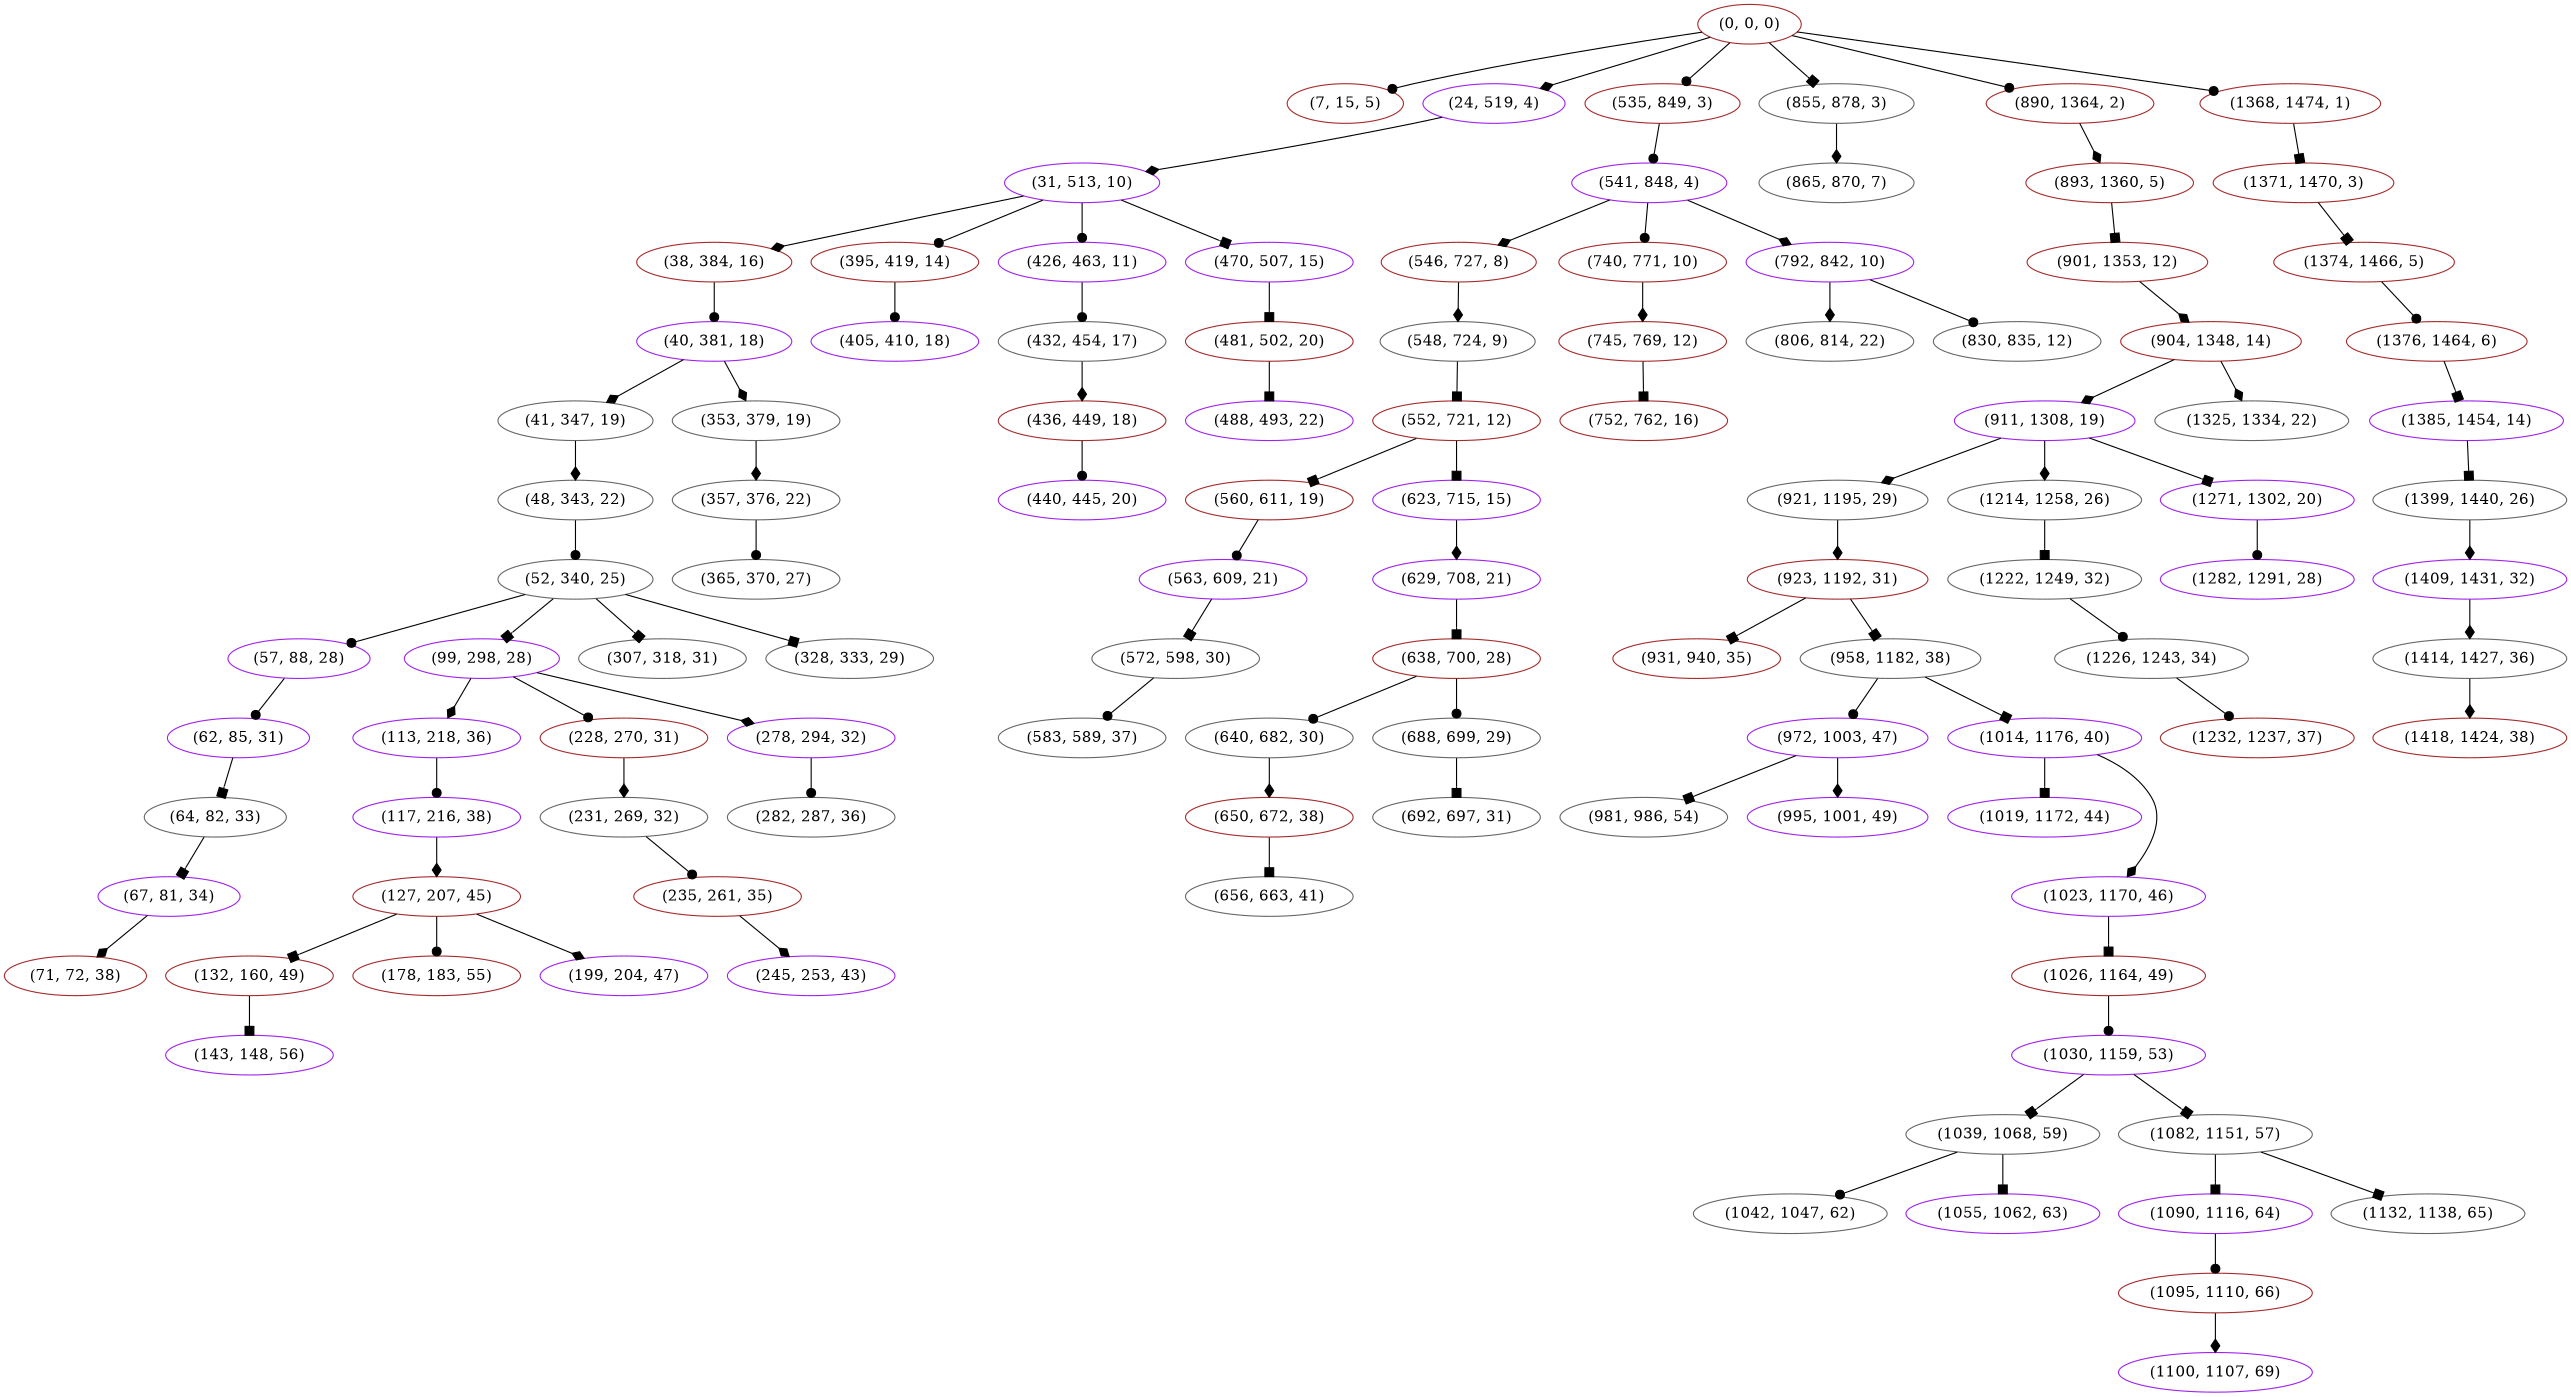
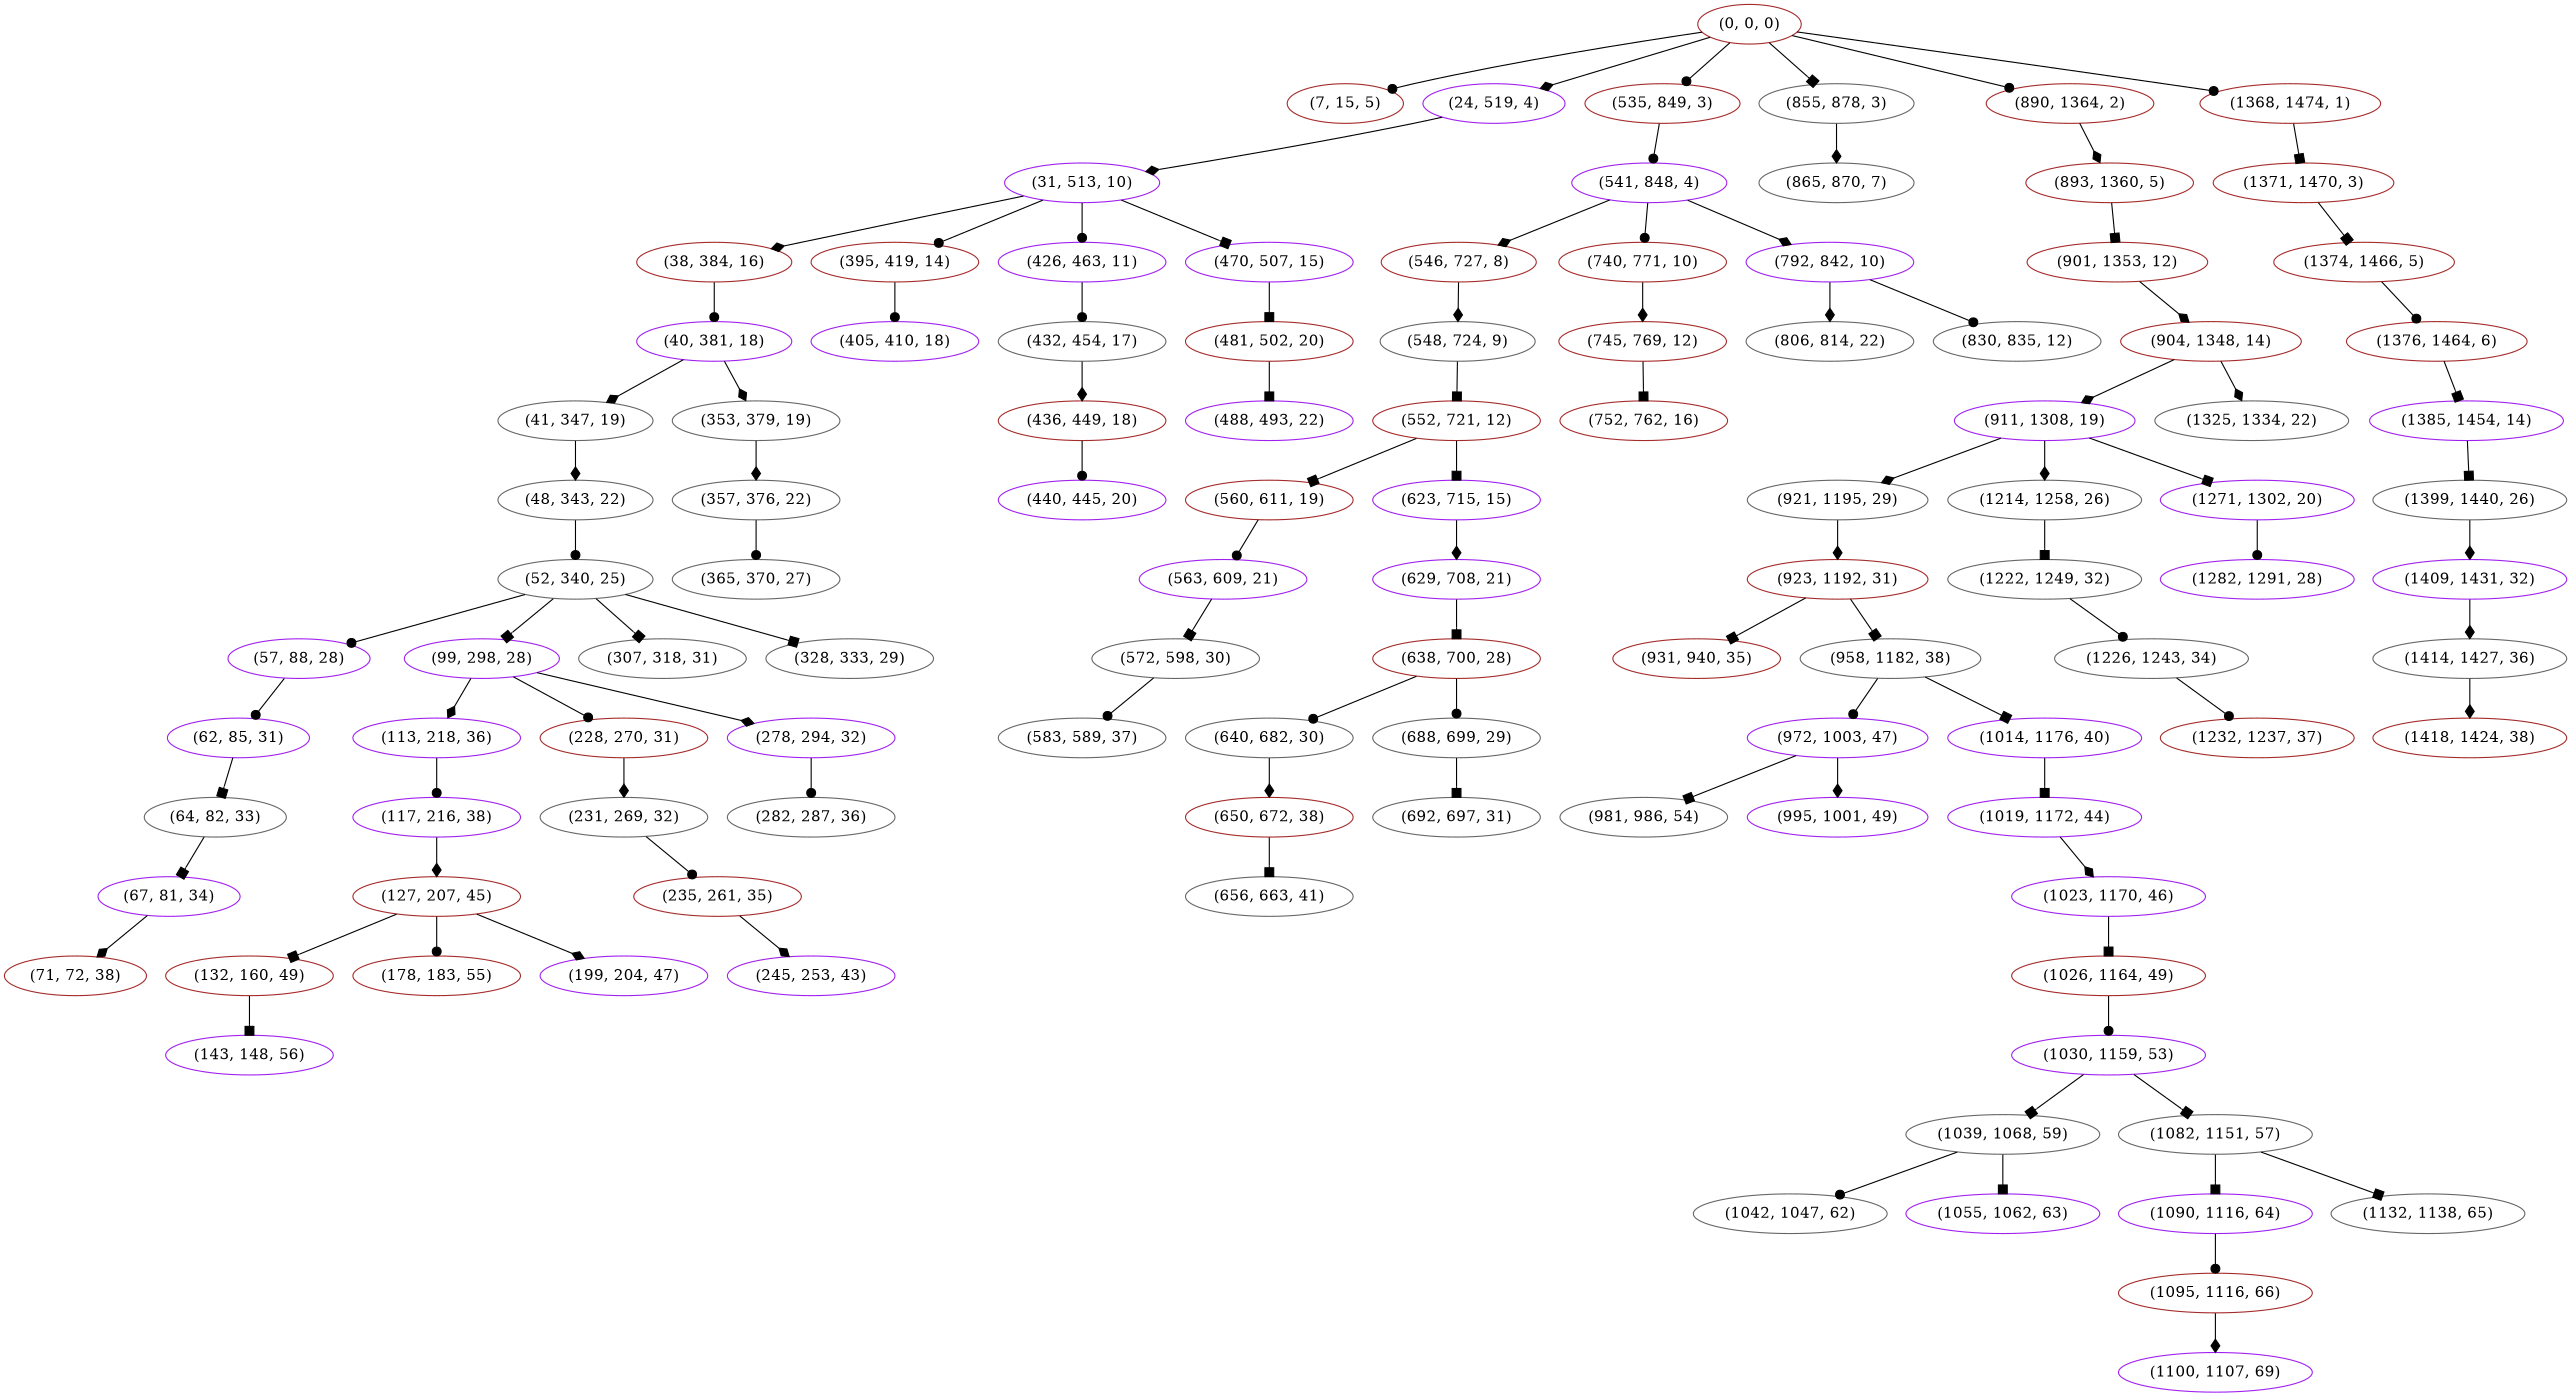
edge "(1014, 1176, 40)" -> "(1023, 1170, 46)": now "(1019, 1172, 44)" -> "(1023, 1170, 46)"
node "(1095, 1110, 66)": label "(1095, 1110, 66)" -> "(1095, 1116, 66)"
